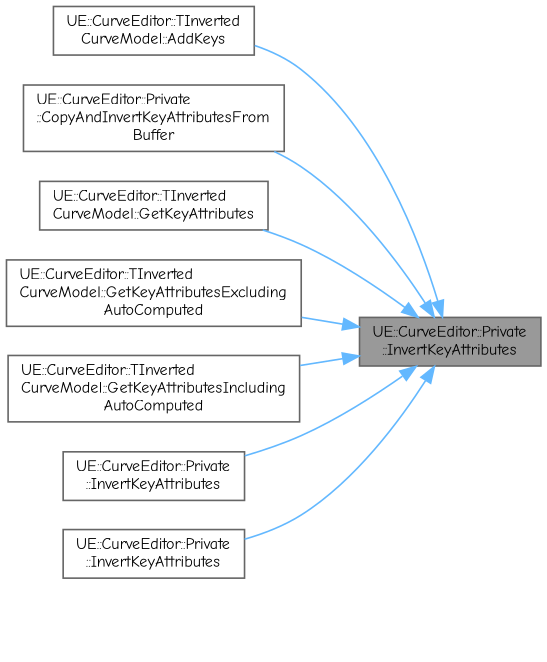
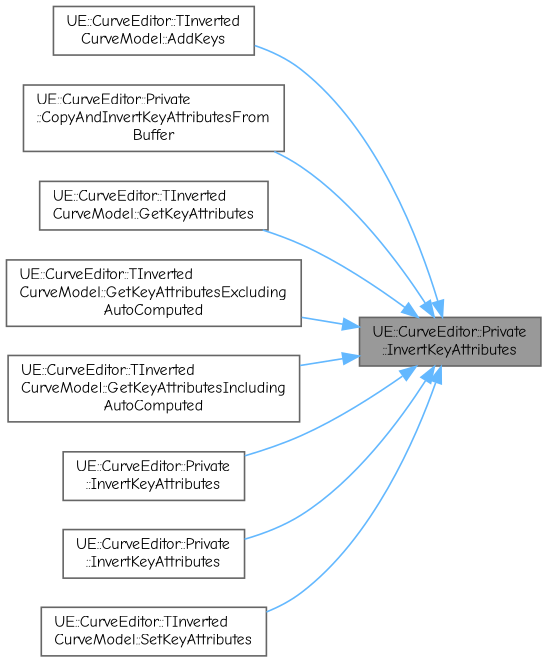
node "UE::CurveEditor::TInverted CurveModel::SetKeyAttributes": added
